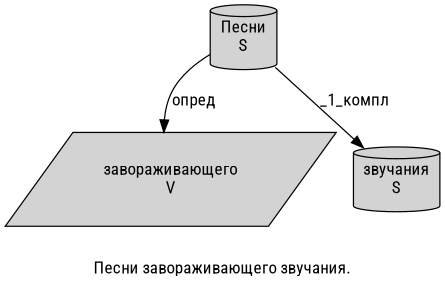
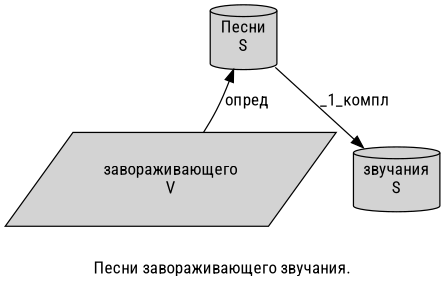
edge "Песни S" -> "завораживающего V": reversed
